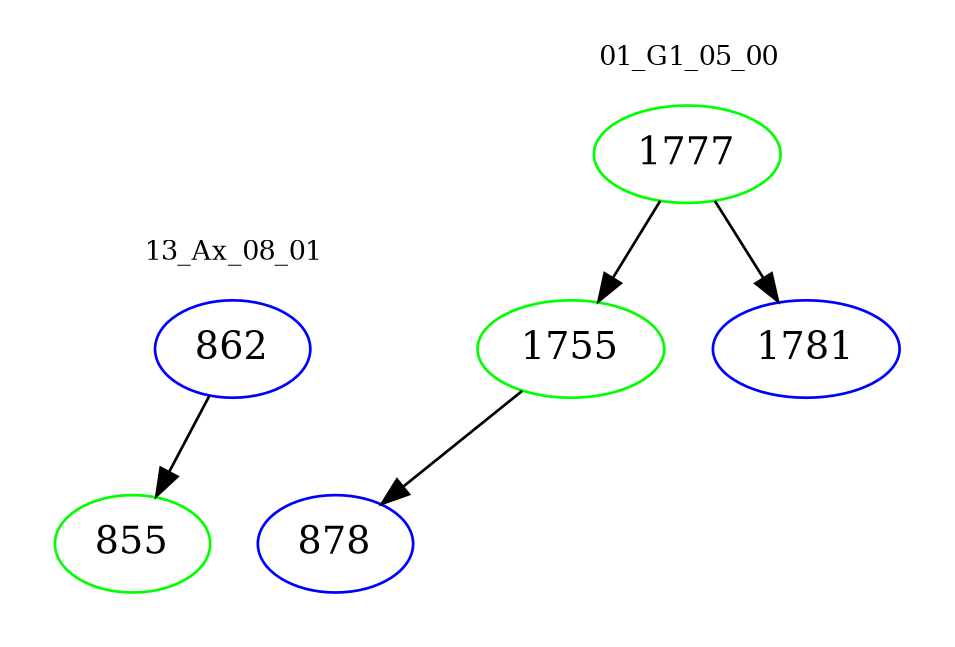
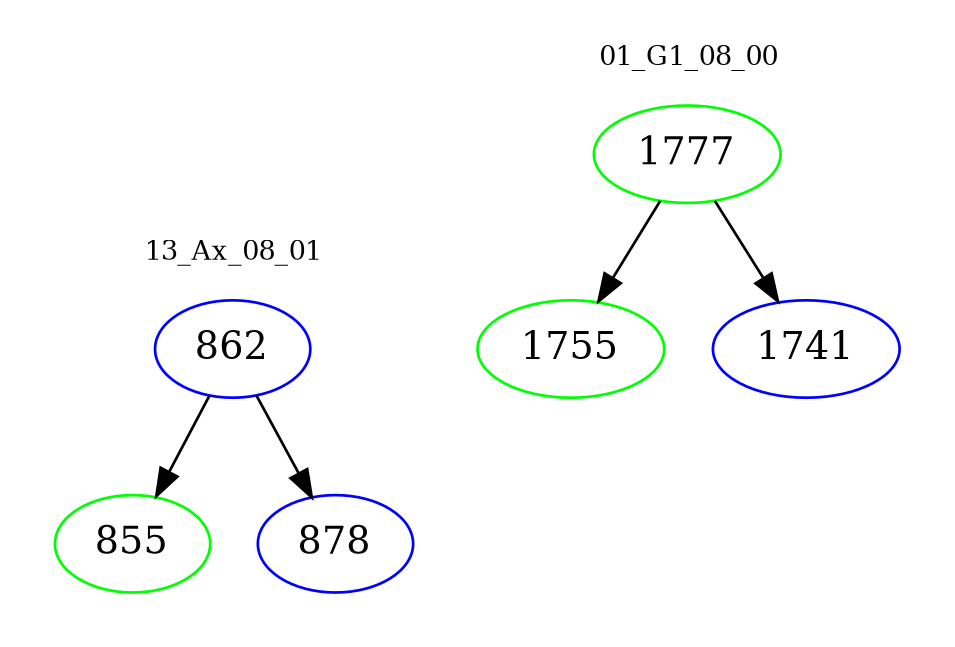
cluster "01_G1_05_00": label "01_G1_05_00" -> "01_G1_08_00"
node "1781": label "1781" -> "1741"
edge "1755" -> "878": now "862" -> "878"
